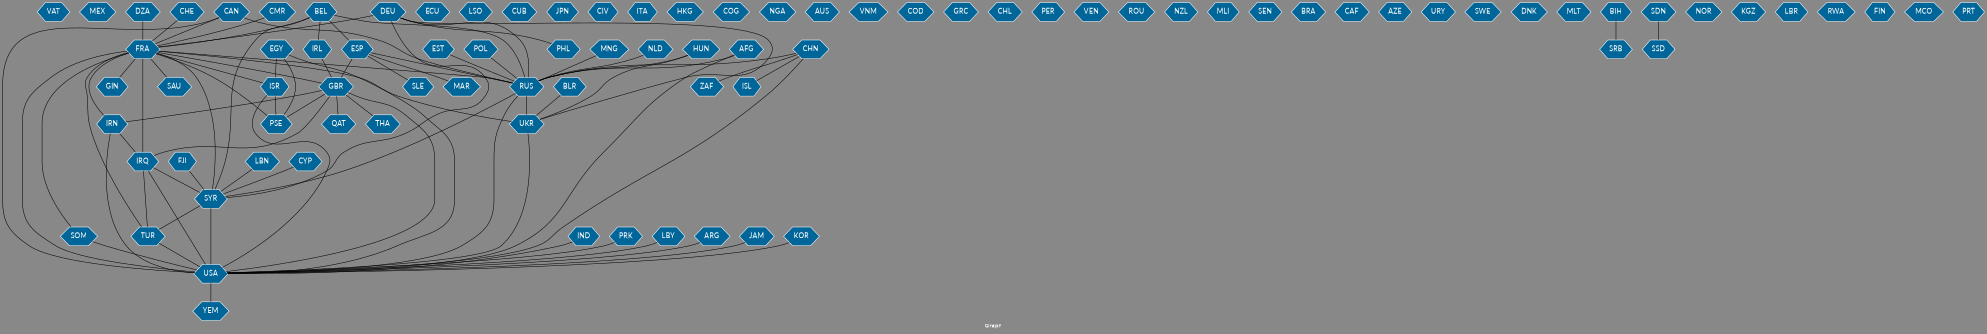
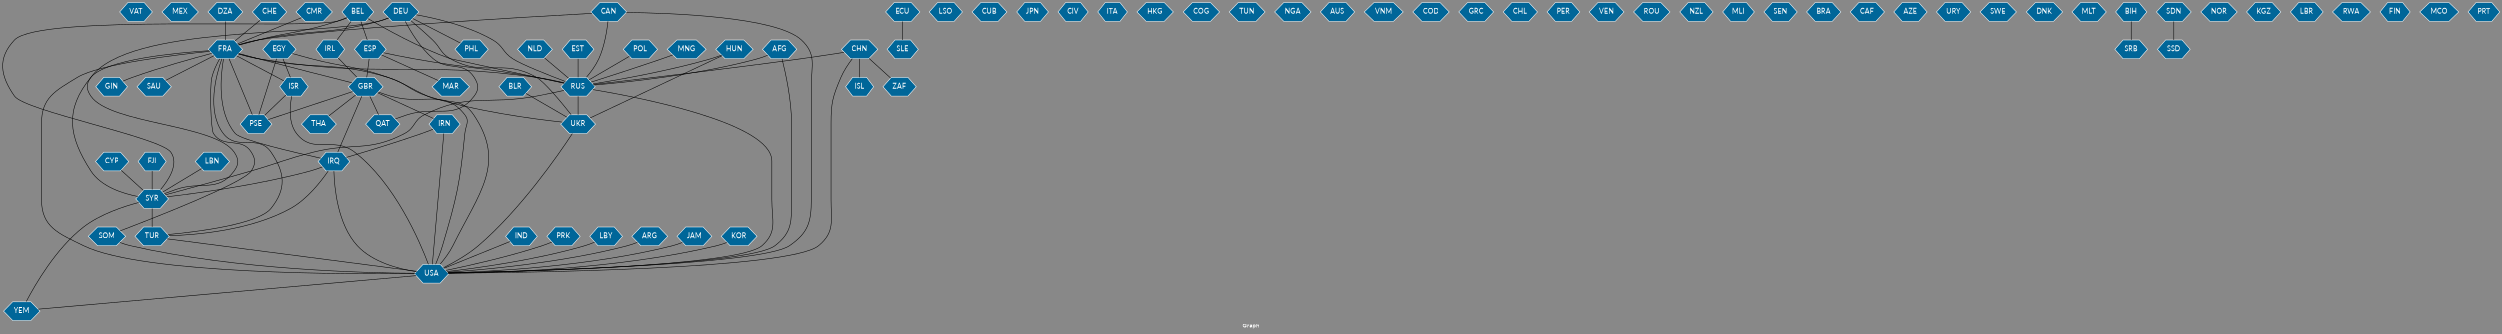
node "TUN": added
edge "ESP" -- "SLE": now "ECU" -- "SLE"
edge "FRA" -- "IRN": removed
edge "DEU" -- "QAT": added
edge "SYR" -- "USA": now "SYR" -- "YEM"
